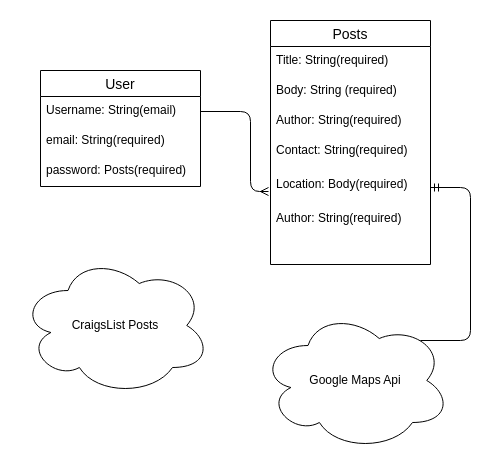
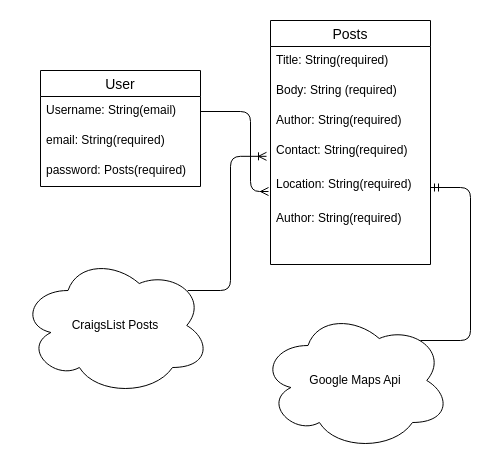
node "Location: Body(required)": label "Location: Body(required)" -> "Location: String(required)"
edge "CraigsList Posts" -> "Contact: String(required)": added
